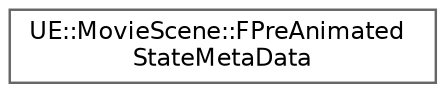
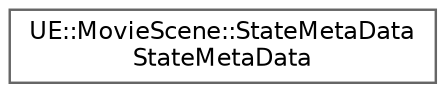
node "UE::MovieScene::FPreAnimated StateMetaData": label "UE::MovieScene::FPreAnimated StateMetaData" -> "UE::MovieScene::StateMetaData StateMetaData"
